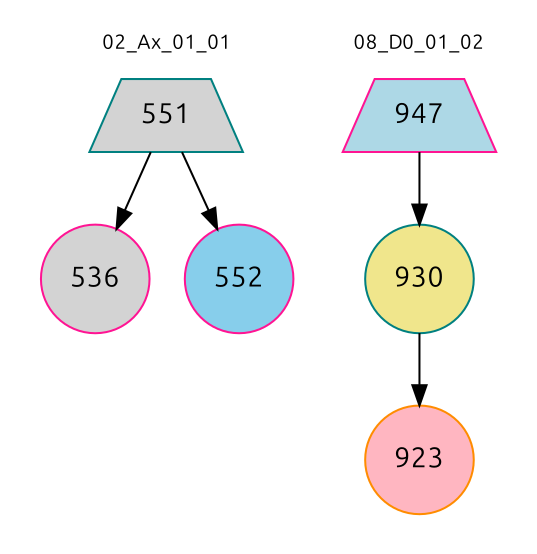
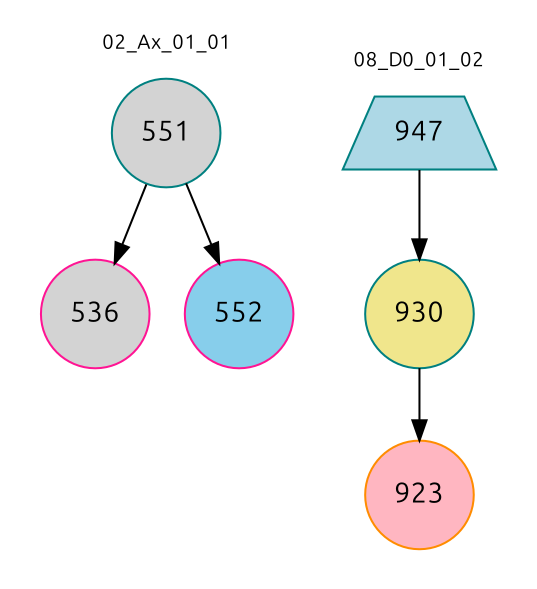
node "551": shape trapezium -> circle
node "947": color deeppink -> teal
